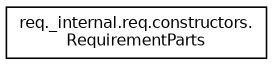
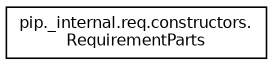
node "req._internal.req.constructors. RequirementParts": label "req._internal.req.constructors. RequirementParts" -> "pip._internal.req.constructors. RequirementParts"
